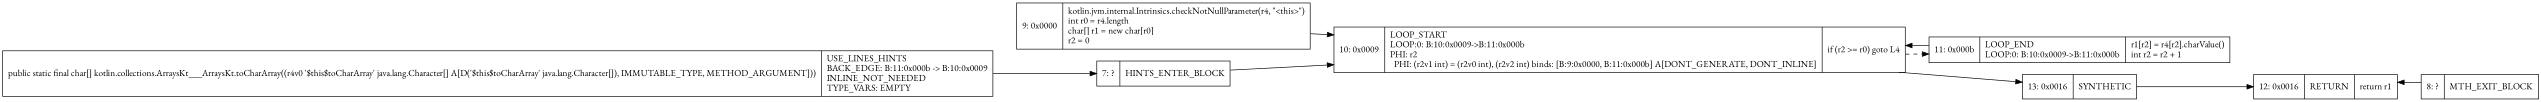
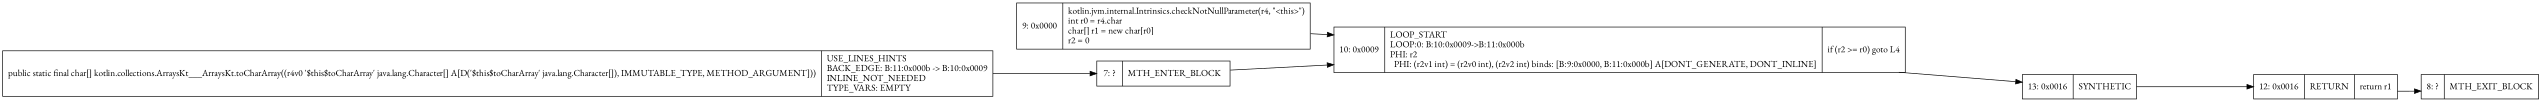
node "9: 0x0000": text "int r0 = r4.length" -> "int r0 = r4.char"
node "11: 0x000b": removed
node "7: ?": text "HINTS_ENTER_BLOCK" -> "MTH_ENTER_BLOCK"
edge "8: ?" -> "12: 0x0016": reversed
